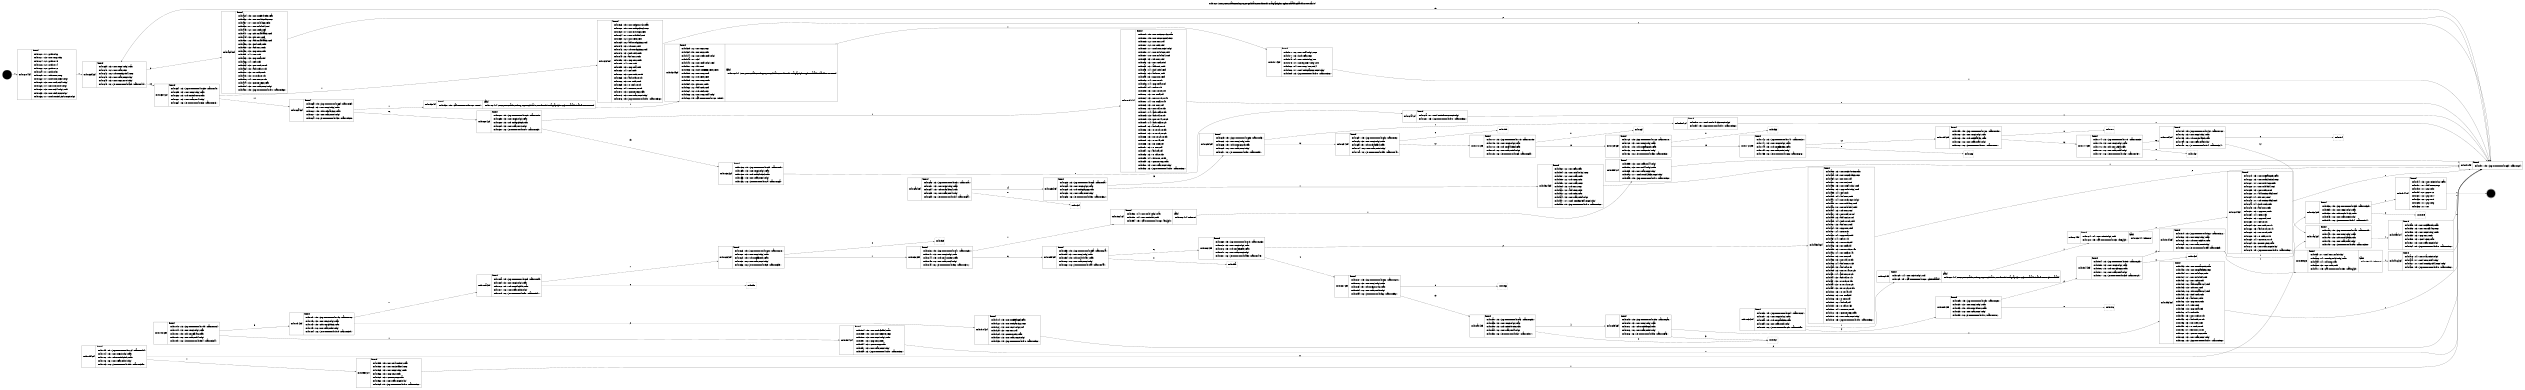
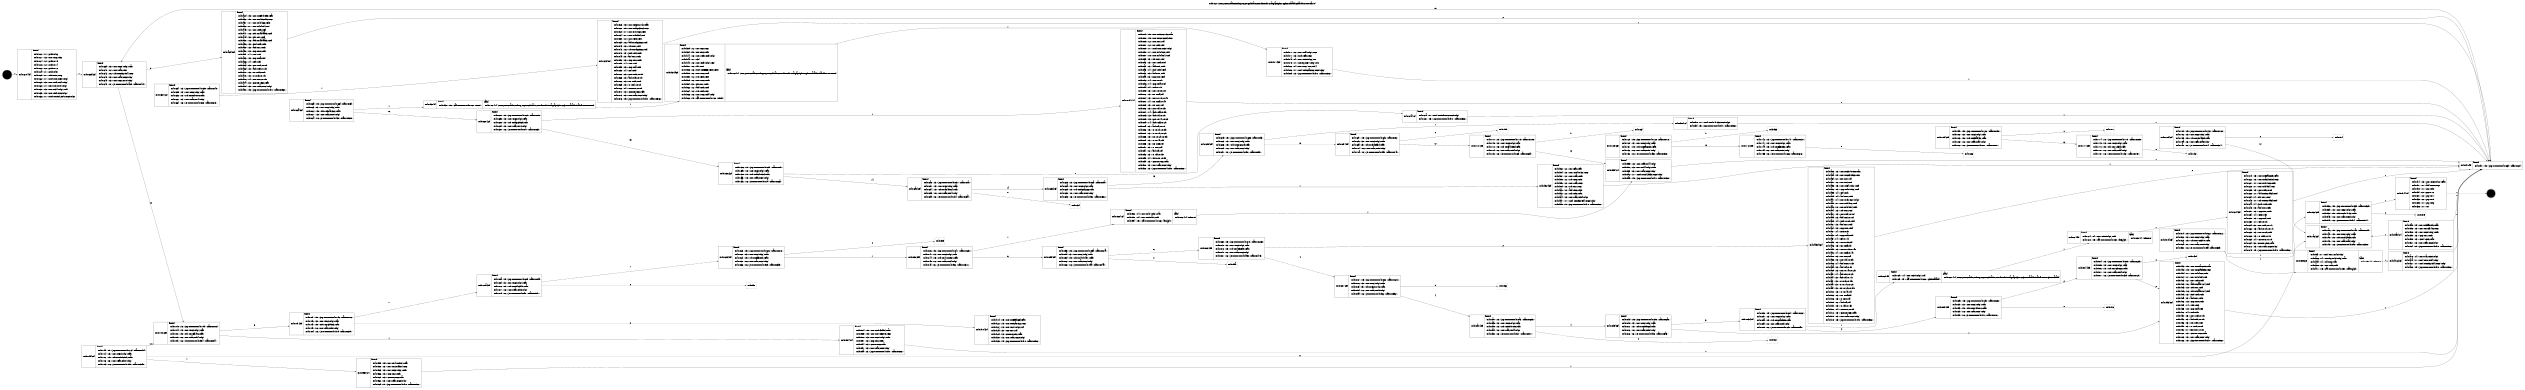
edge "0x40163d [23]" -> "0x401654 [22]": now "0x40163d [23]" -> "0x4017d8 [25]"
edge "0x401654 [22]" -> "0x40166a [22]": removed, label "17"
edge "0x401742 [25]" -> "0x40175b [25]": removed, label "12"
edge "0x401774 [25]" -> "0x40178d [25]": removed, label "12"
edge "0x401710 [25]" -> "0x401729 [25]": now "0x401710 [25]" -> "0x401999 [21]"
edge "0x401696 [22]" -> "0x4016ac [25]": added, label "14"
edge "0x4017a6 [25]" -> "0x4019ae [27]": reversed
edge "0x401904 [25]" -> "0x40191d [25]": now "0x401904 [25]" -> "0x401bb3 [88]"
edge "0x401887 [25]" -> "0x4018a0 [25]": label " 13" -> " 4"
edge "0x4018b9 [25]" -> "0x401f27": now "0x4018b9 [25]" -> "0x4018d2 [25]"
edge "0x4017bf [25]" -> "0x4017d8 [25]": added, label "10"
edge "0x401b1d [27]" -> "0x401f70 [5]": removed, label "2"
